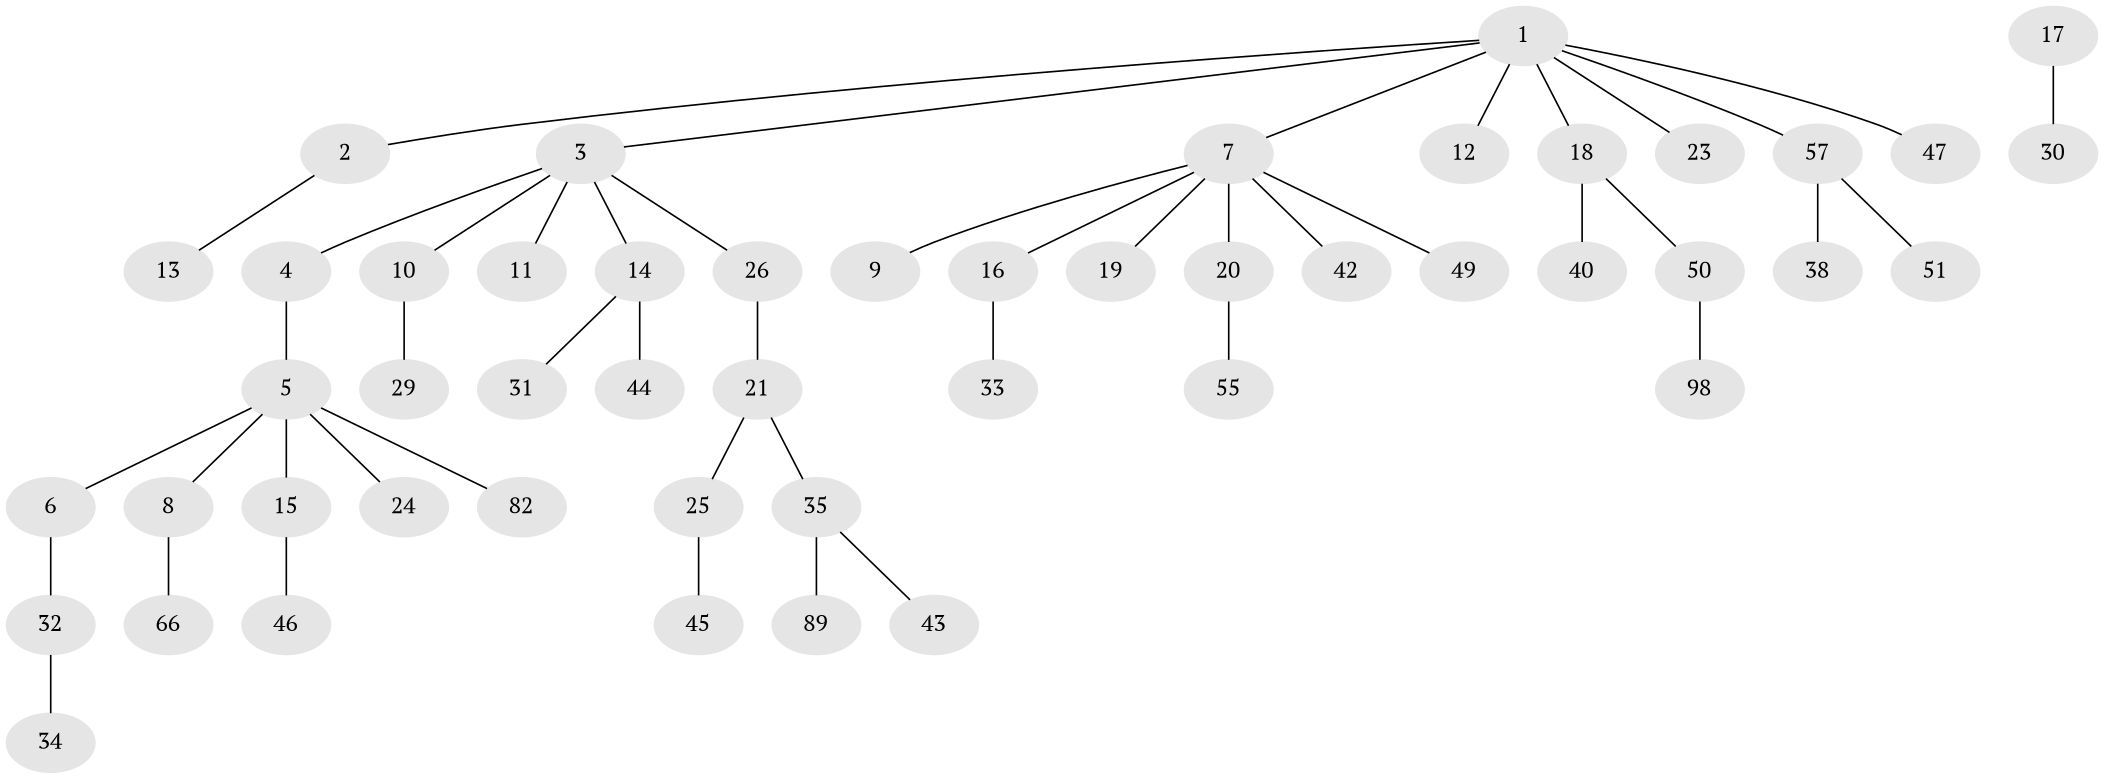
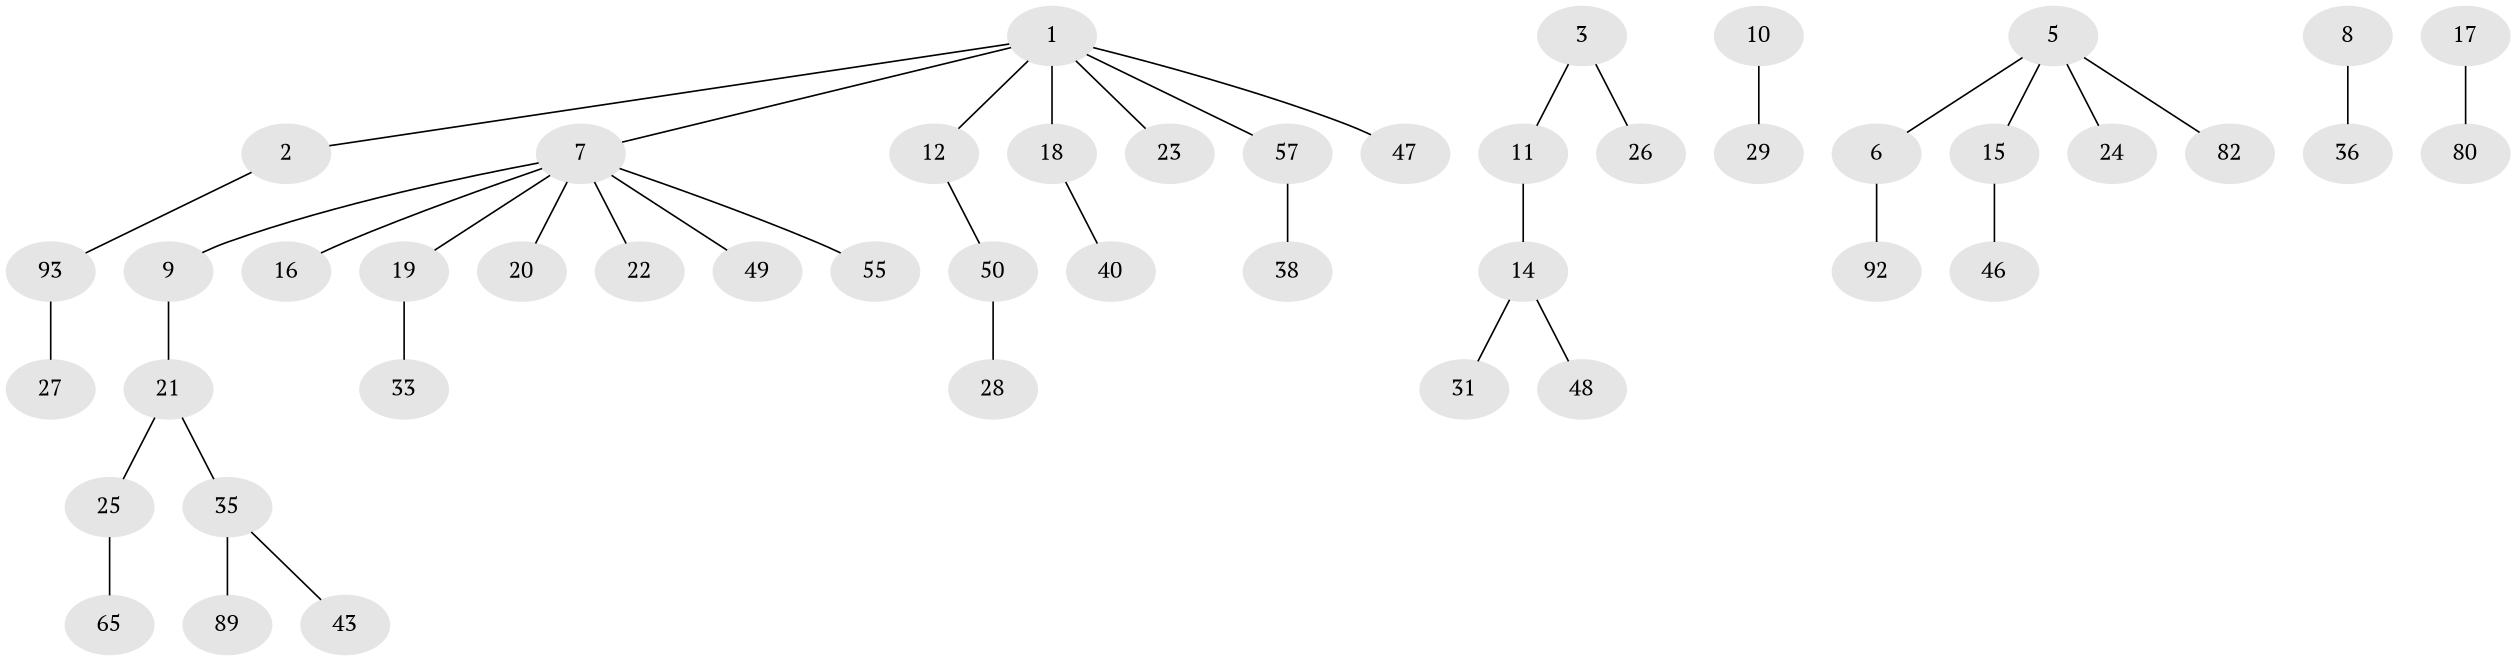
edge "1" -- "3": removed
node "30": label "30" -> "80"
edge "3" -- "10": removed
edge "3" -- "14": now "11" -- "14"
edge "18" -- "50": now "12" -- "50"
node "13": label "13" -> "93"
node "4": removed
node "42": label "42" -> "22"
node "51": removed
edge "26" -- "21": now "9" -- "21"
edge "16" -- "33": now "19" -- "33"
edge "20" -- "55": now "7" -- "55"
node "27": added
node "44": label "44" -> "48"
node "98": label "98" -> "28"
edge "5" -- "8": removed
node "32": label "32" -> "92"
node "66": label "66" -> "36"
node "45": label "45" -> "65"
node "34": removed
